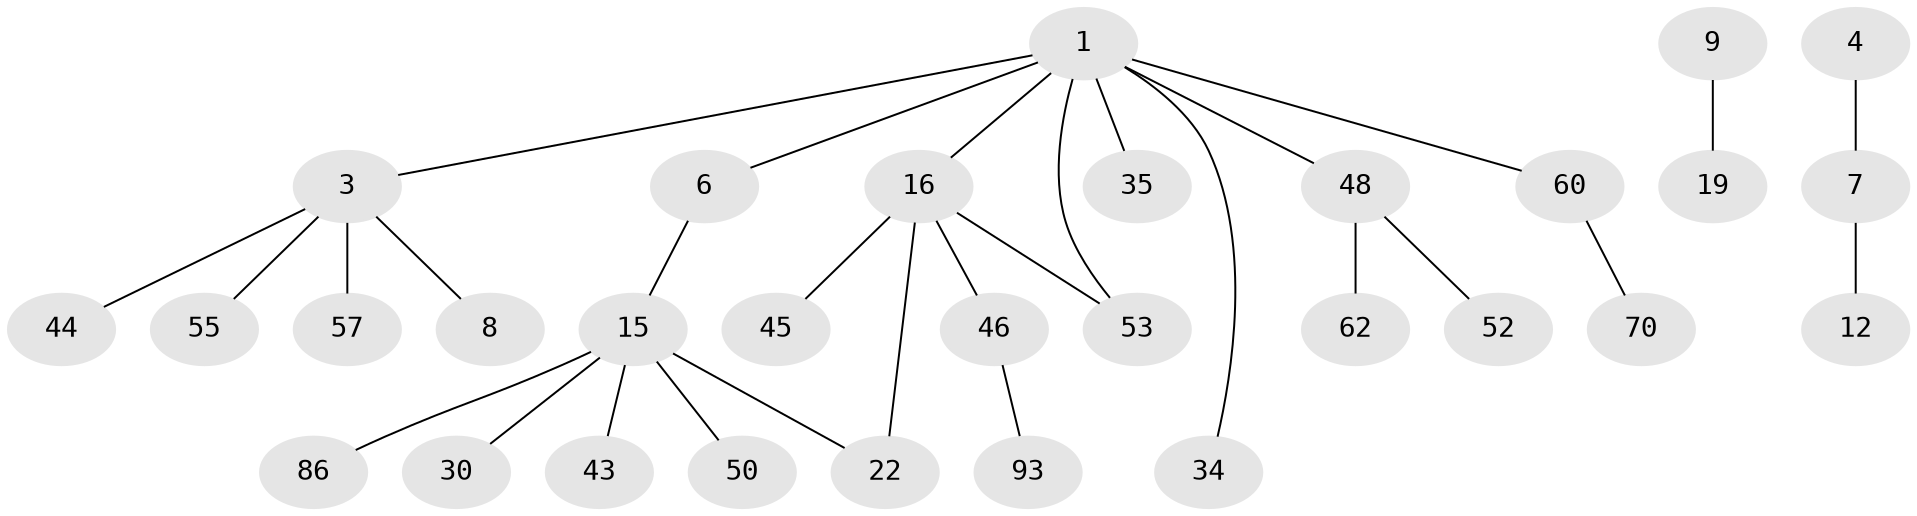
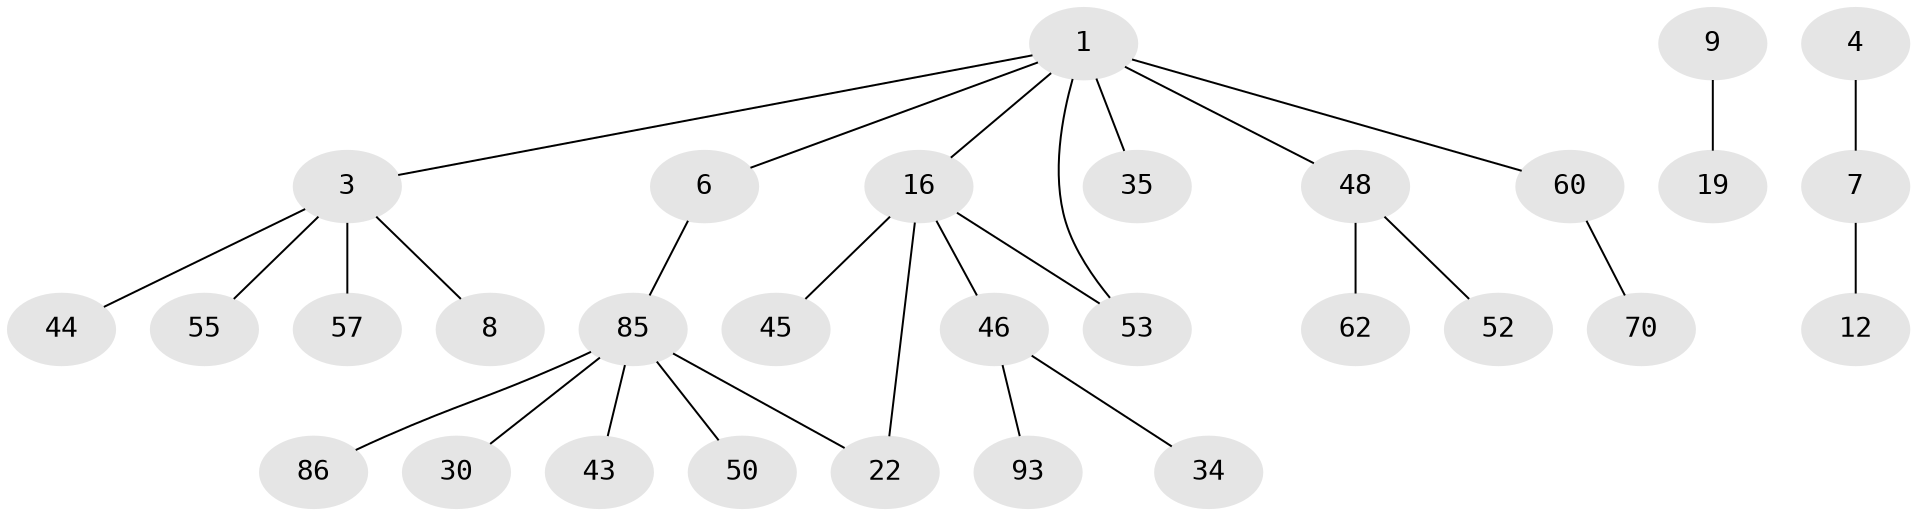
edge "1" -- "34": now "46" -- "34"
node "15": label "15" -> "85"
